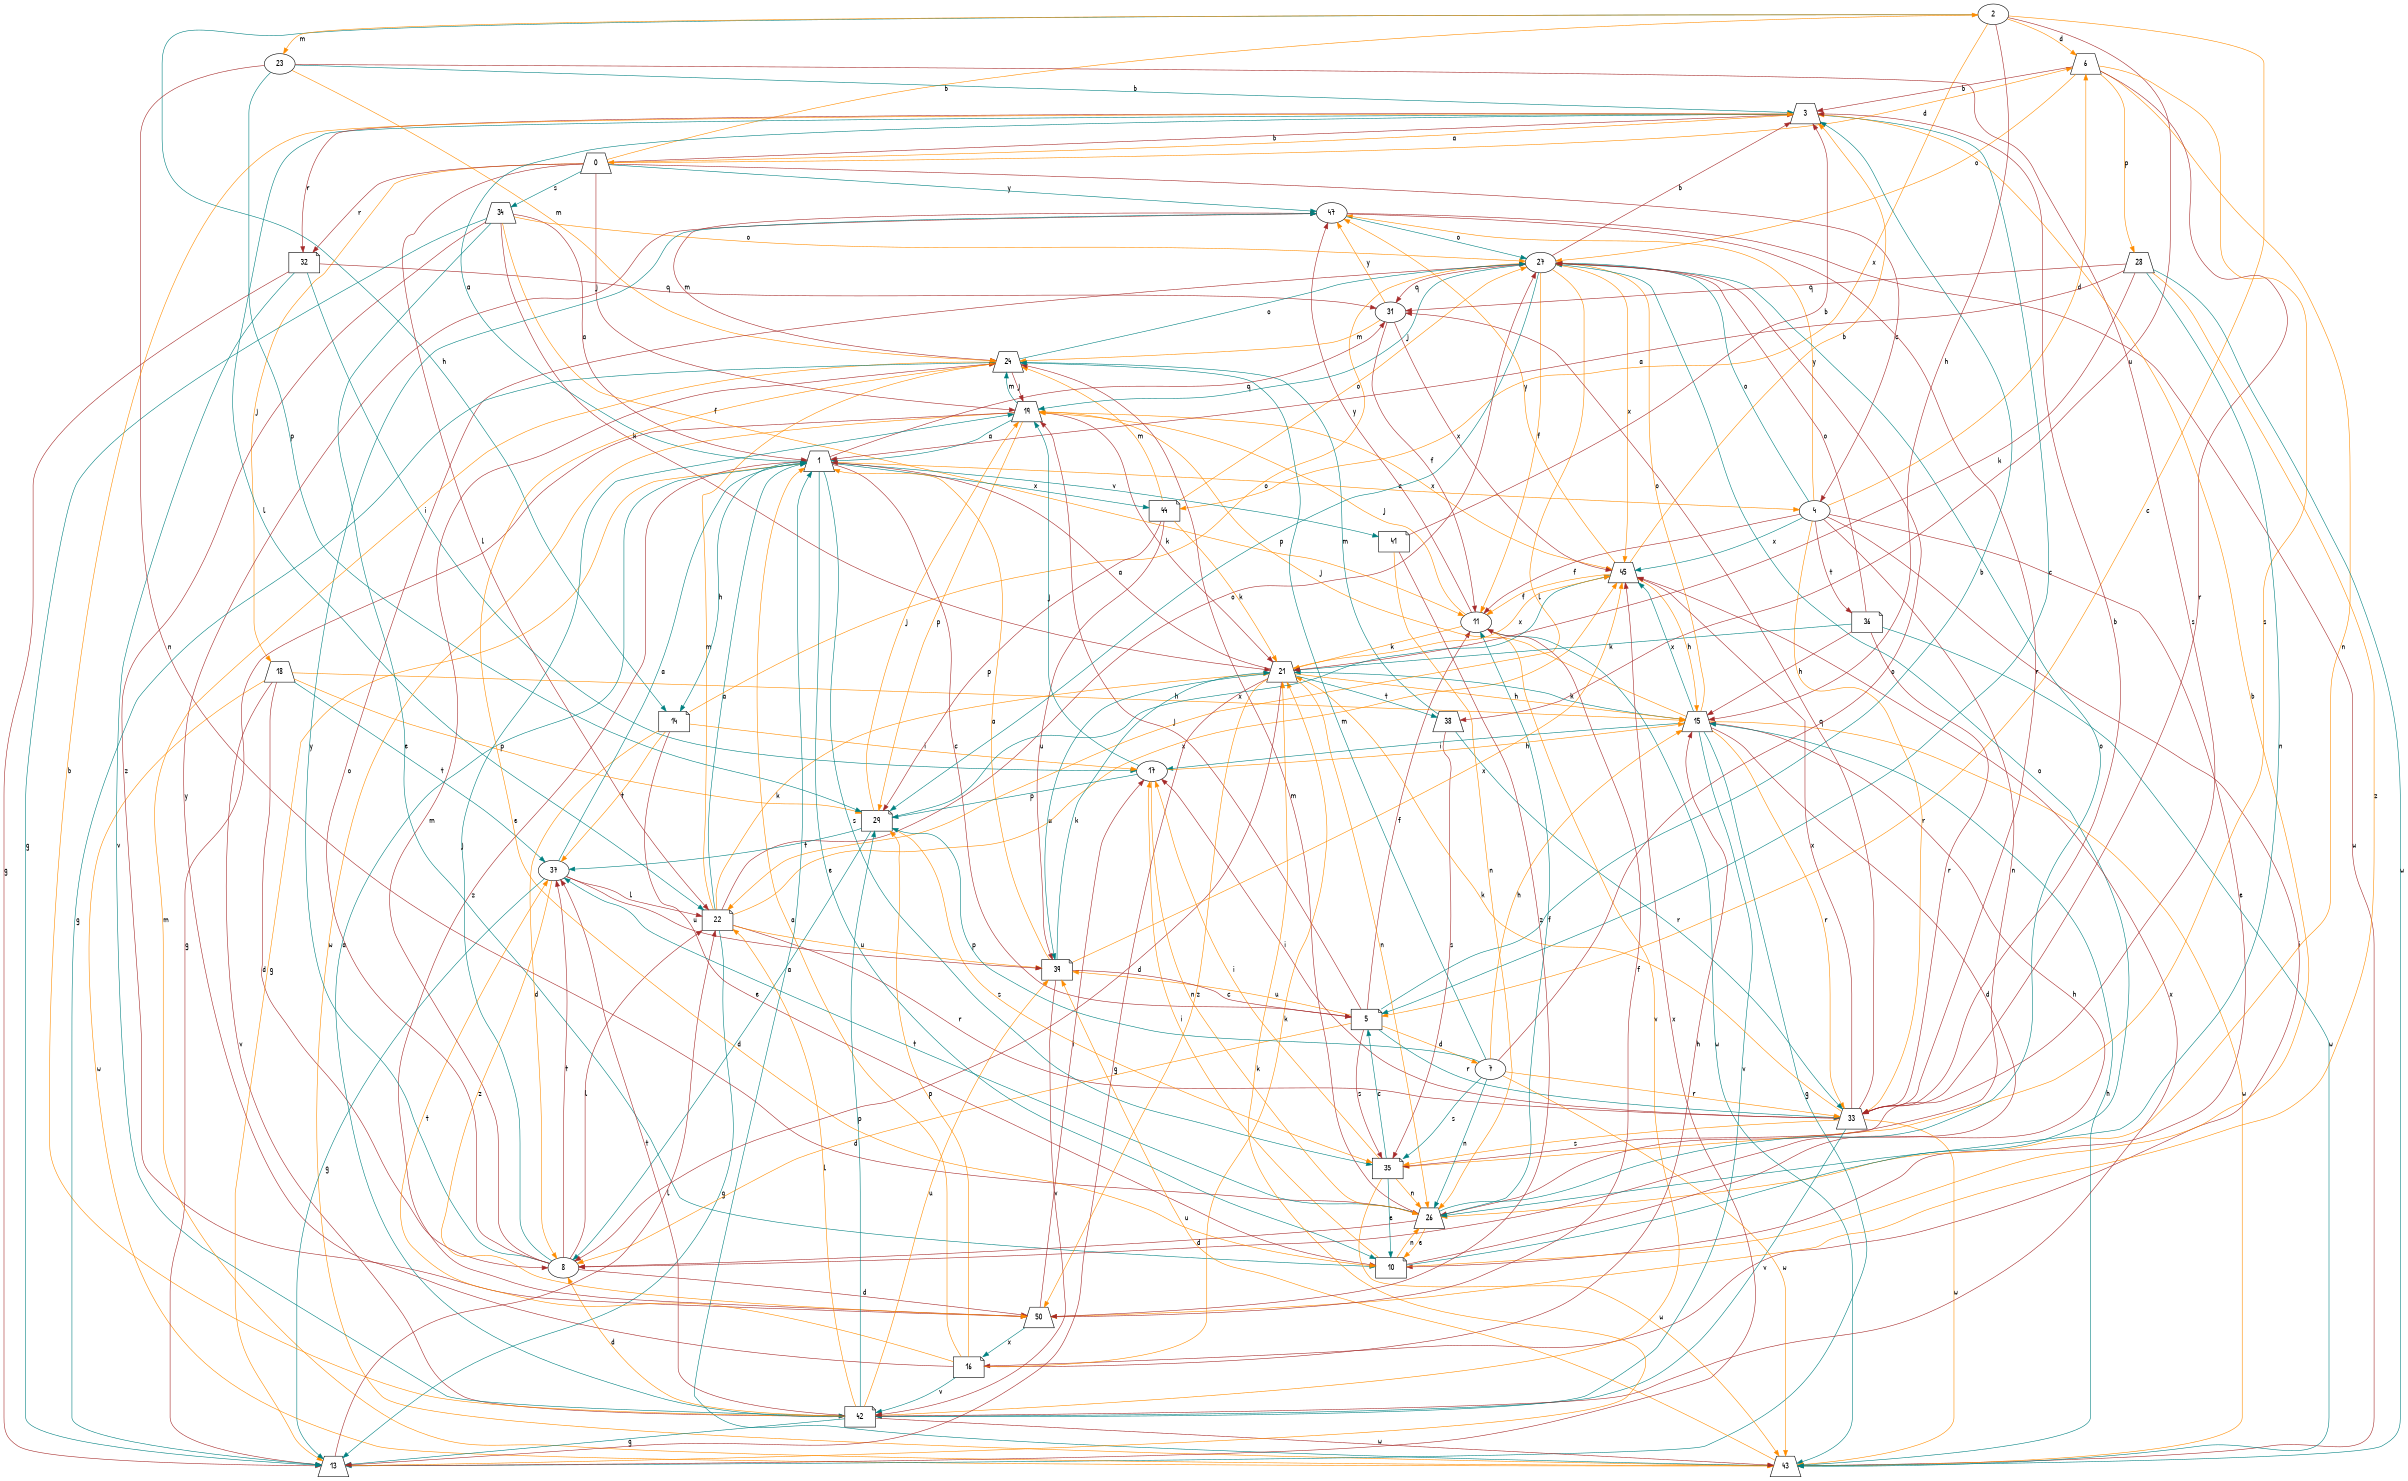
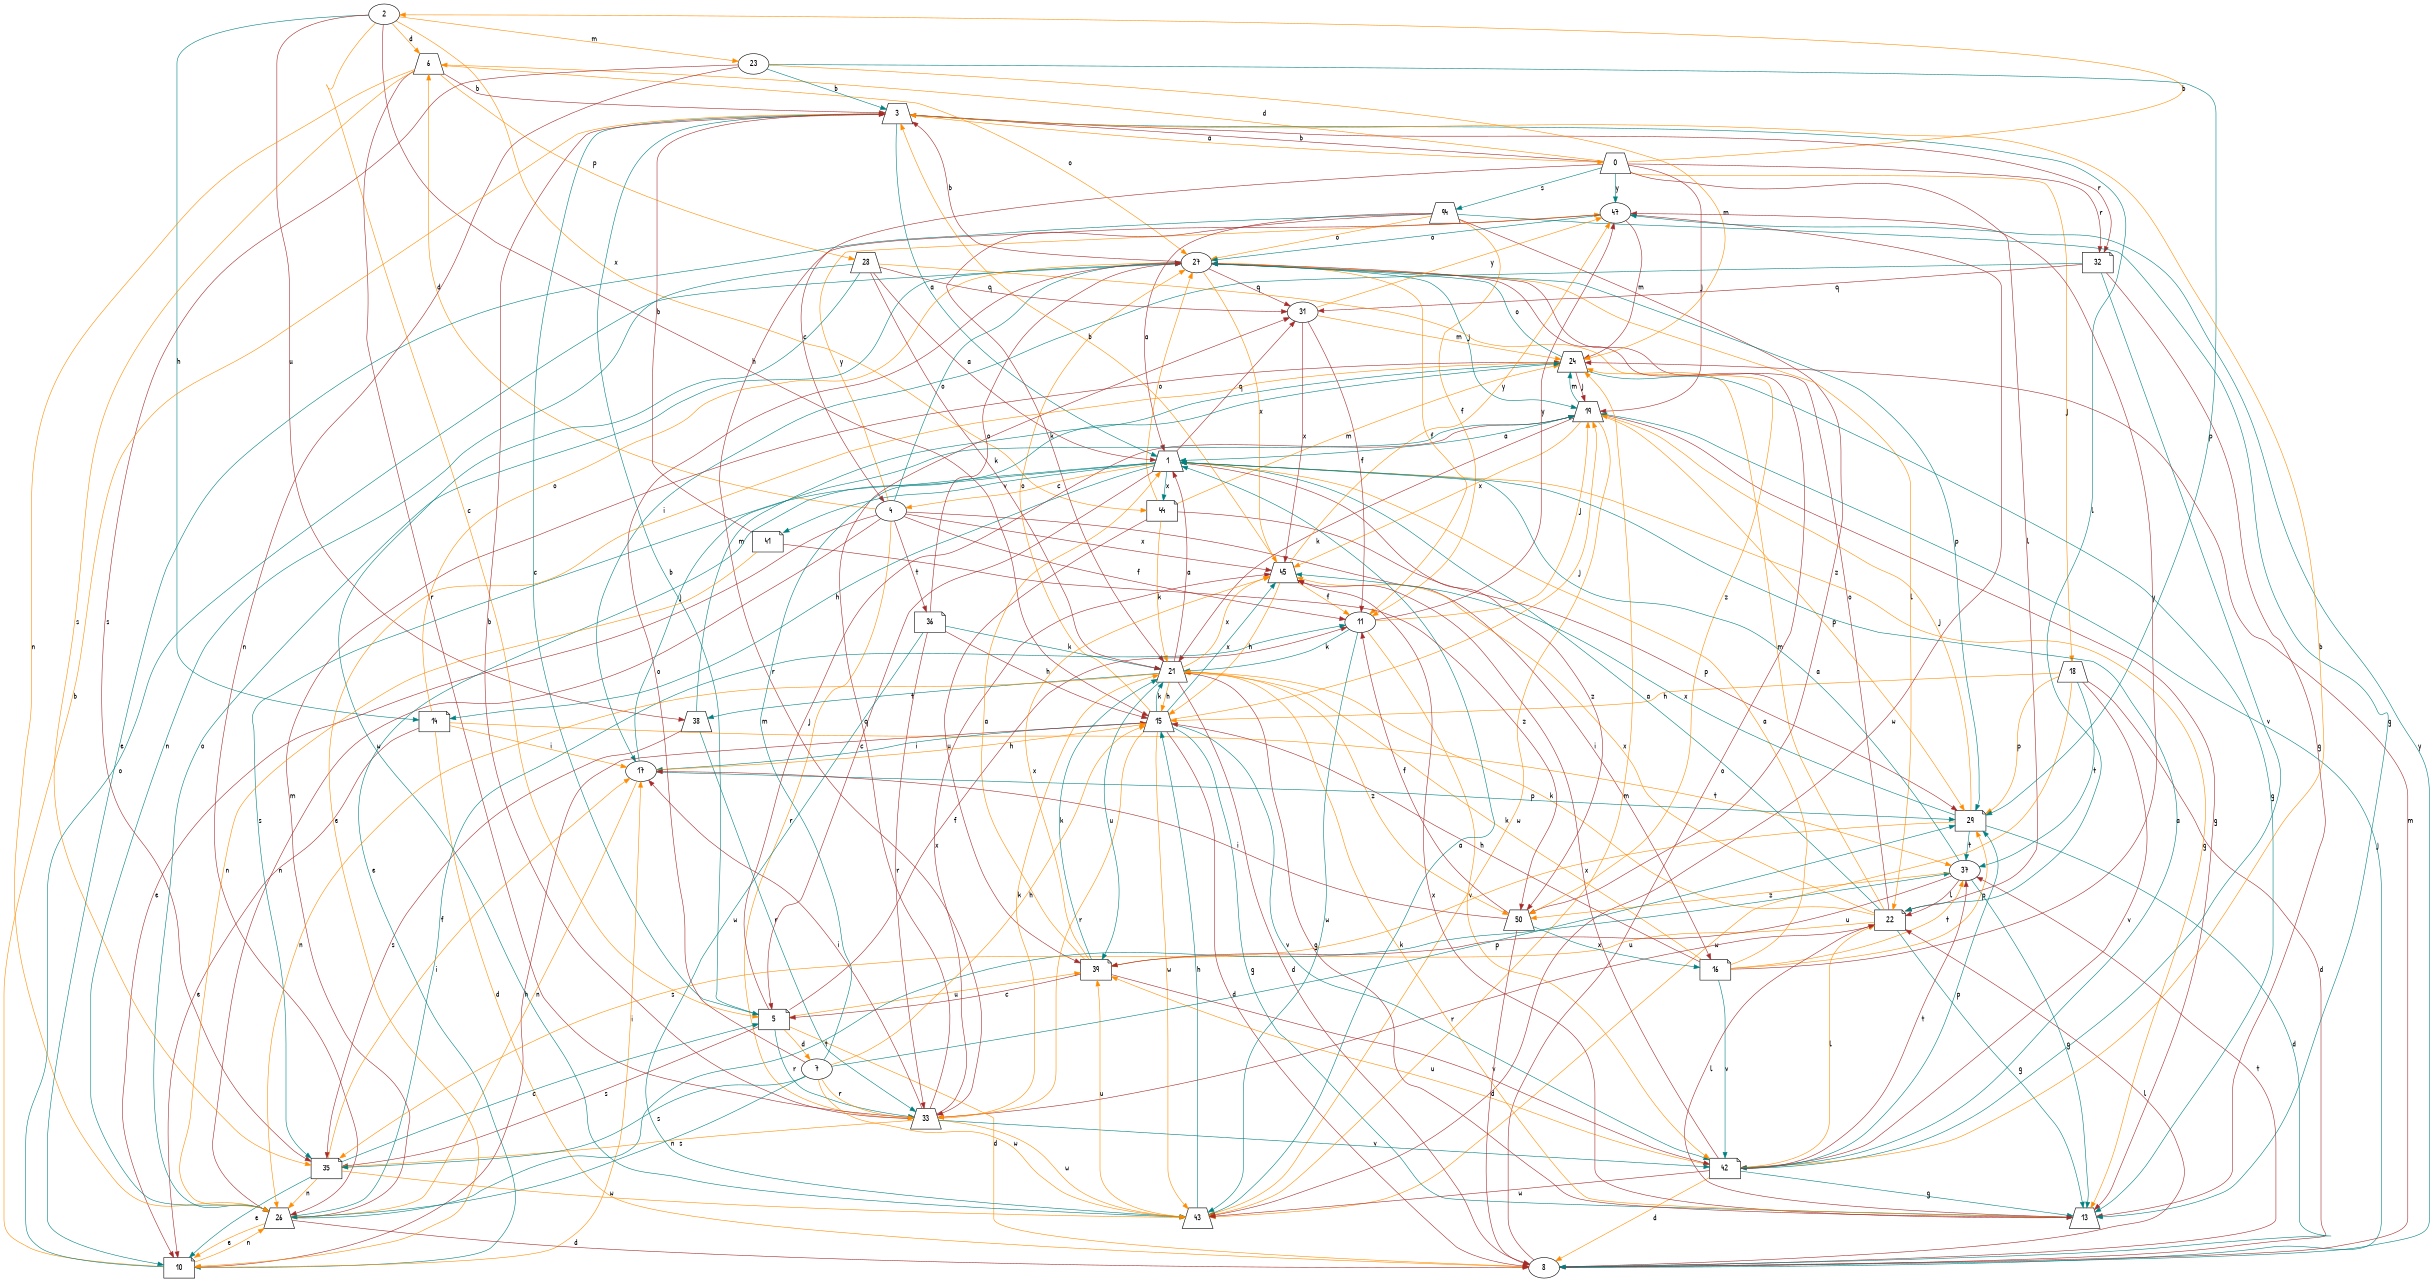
node "34": label "34" -> "94"
edge "4" -> "45": color teal -> brown
edge "11" -> "21": color darkorange -> teal
edge "8" -> "50": reversed
